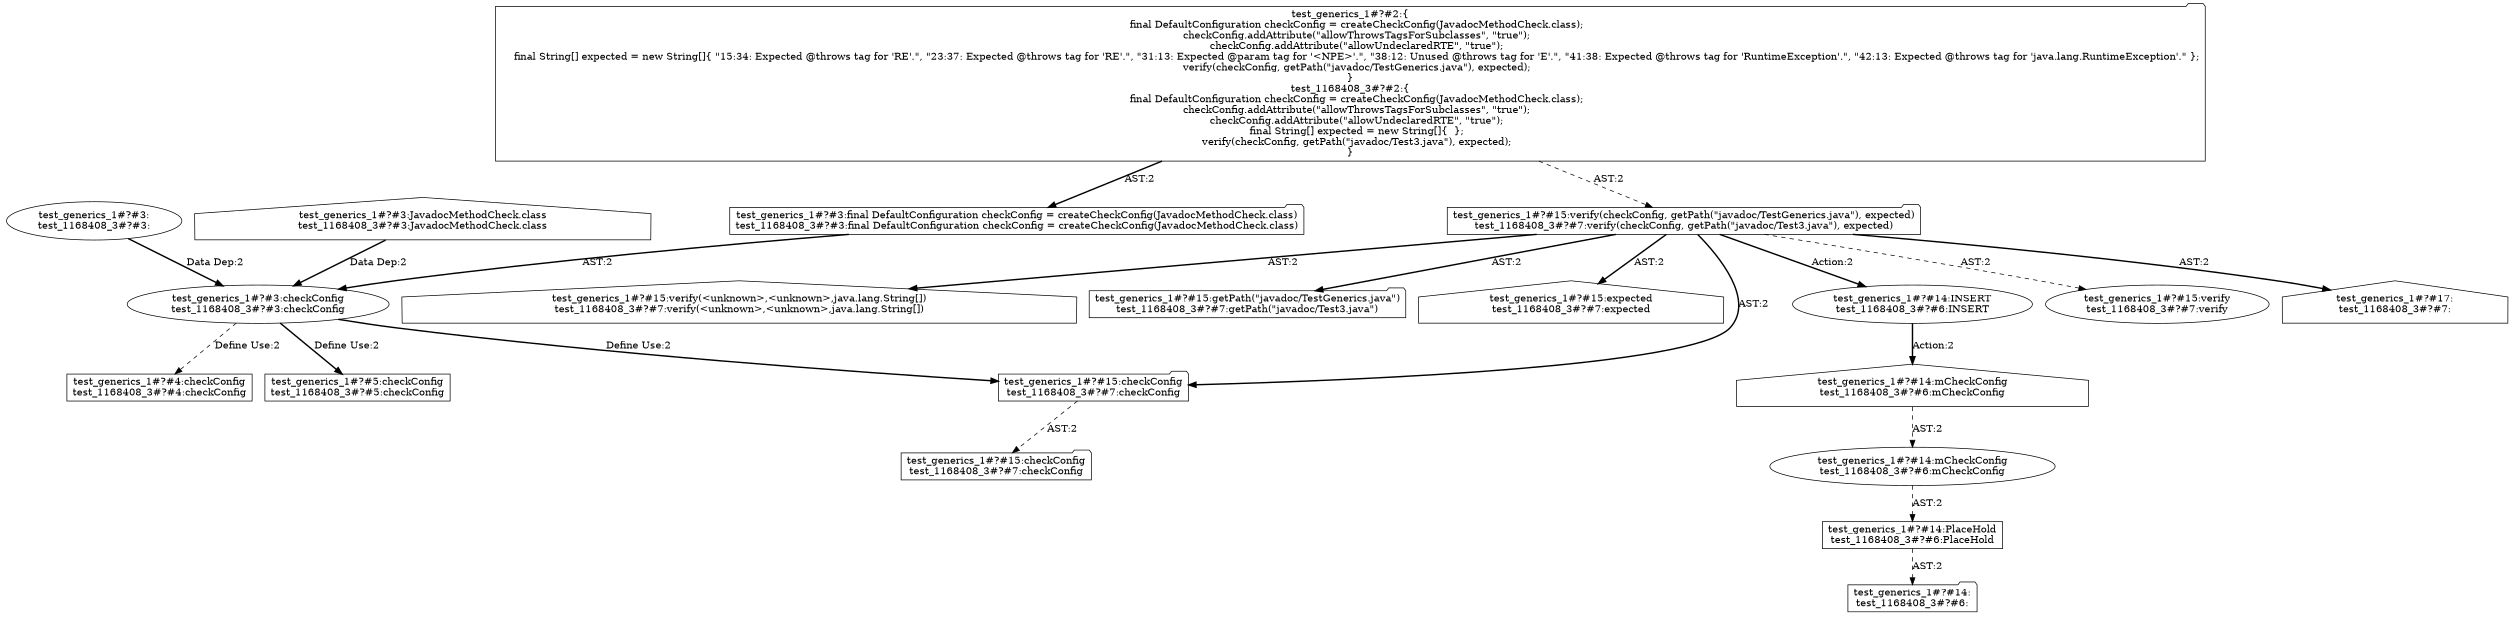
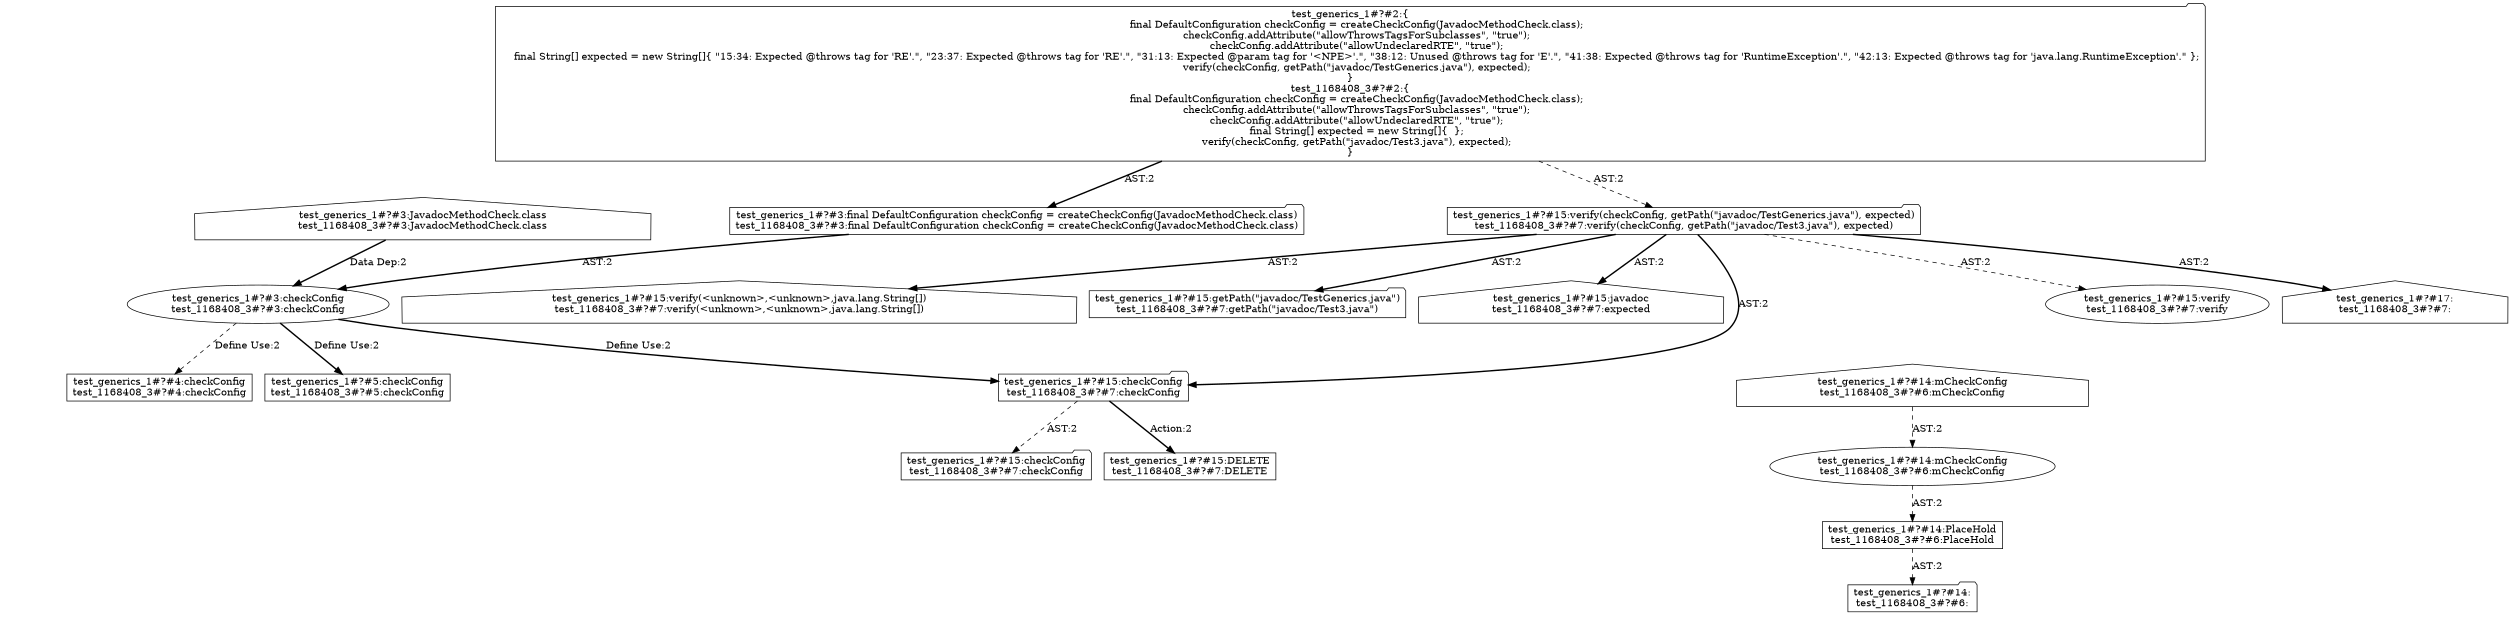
node "test_generics_1#?#3: test_1168408_3#?#3:": removed
node "test_generics_1#?#15:expected test_1168408_3#?#7:expected": label "test_generics_1#?#15:expected test_1168408_3#?#7:expected" -> "test_generics_1#?#15:javadoc test_1168408_3#?#7:expected"
node "test_generics_1#?#14:INSERT test_1168408_3#?#6:INSERT": removed
node "test_generics_1#?#15:DELETE test_1168408_3#?#7:DELETE": added
